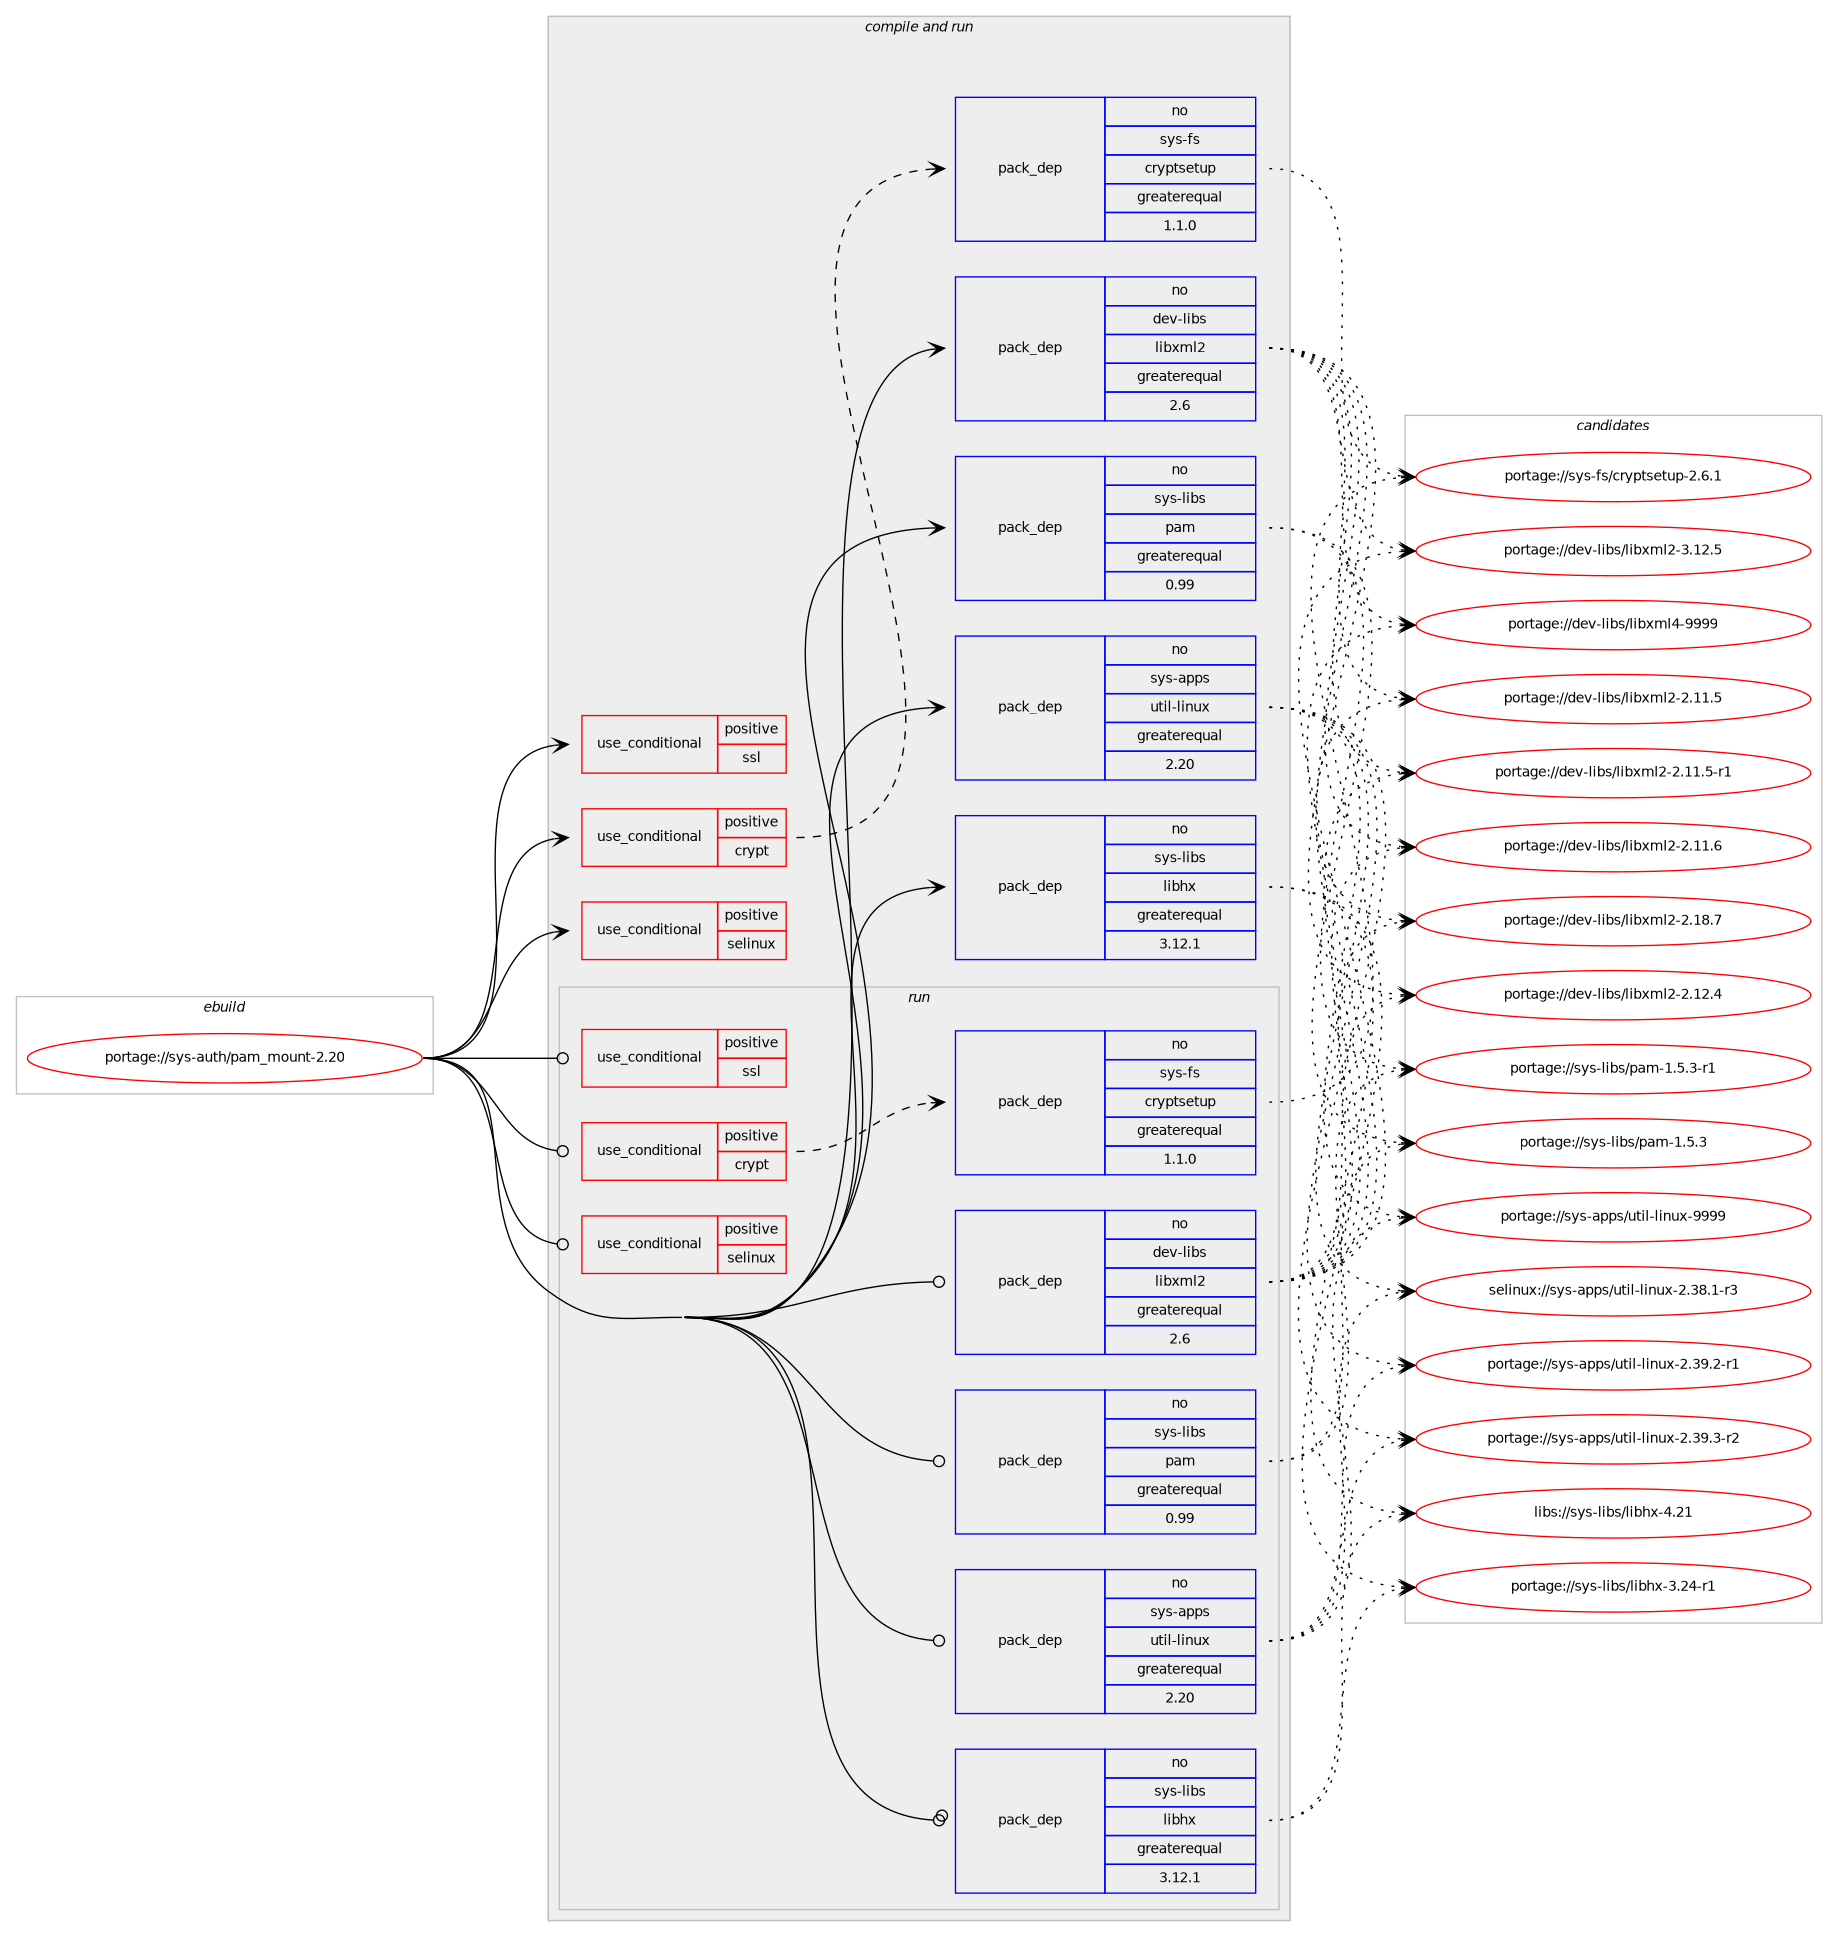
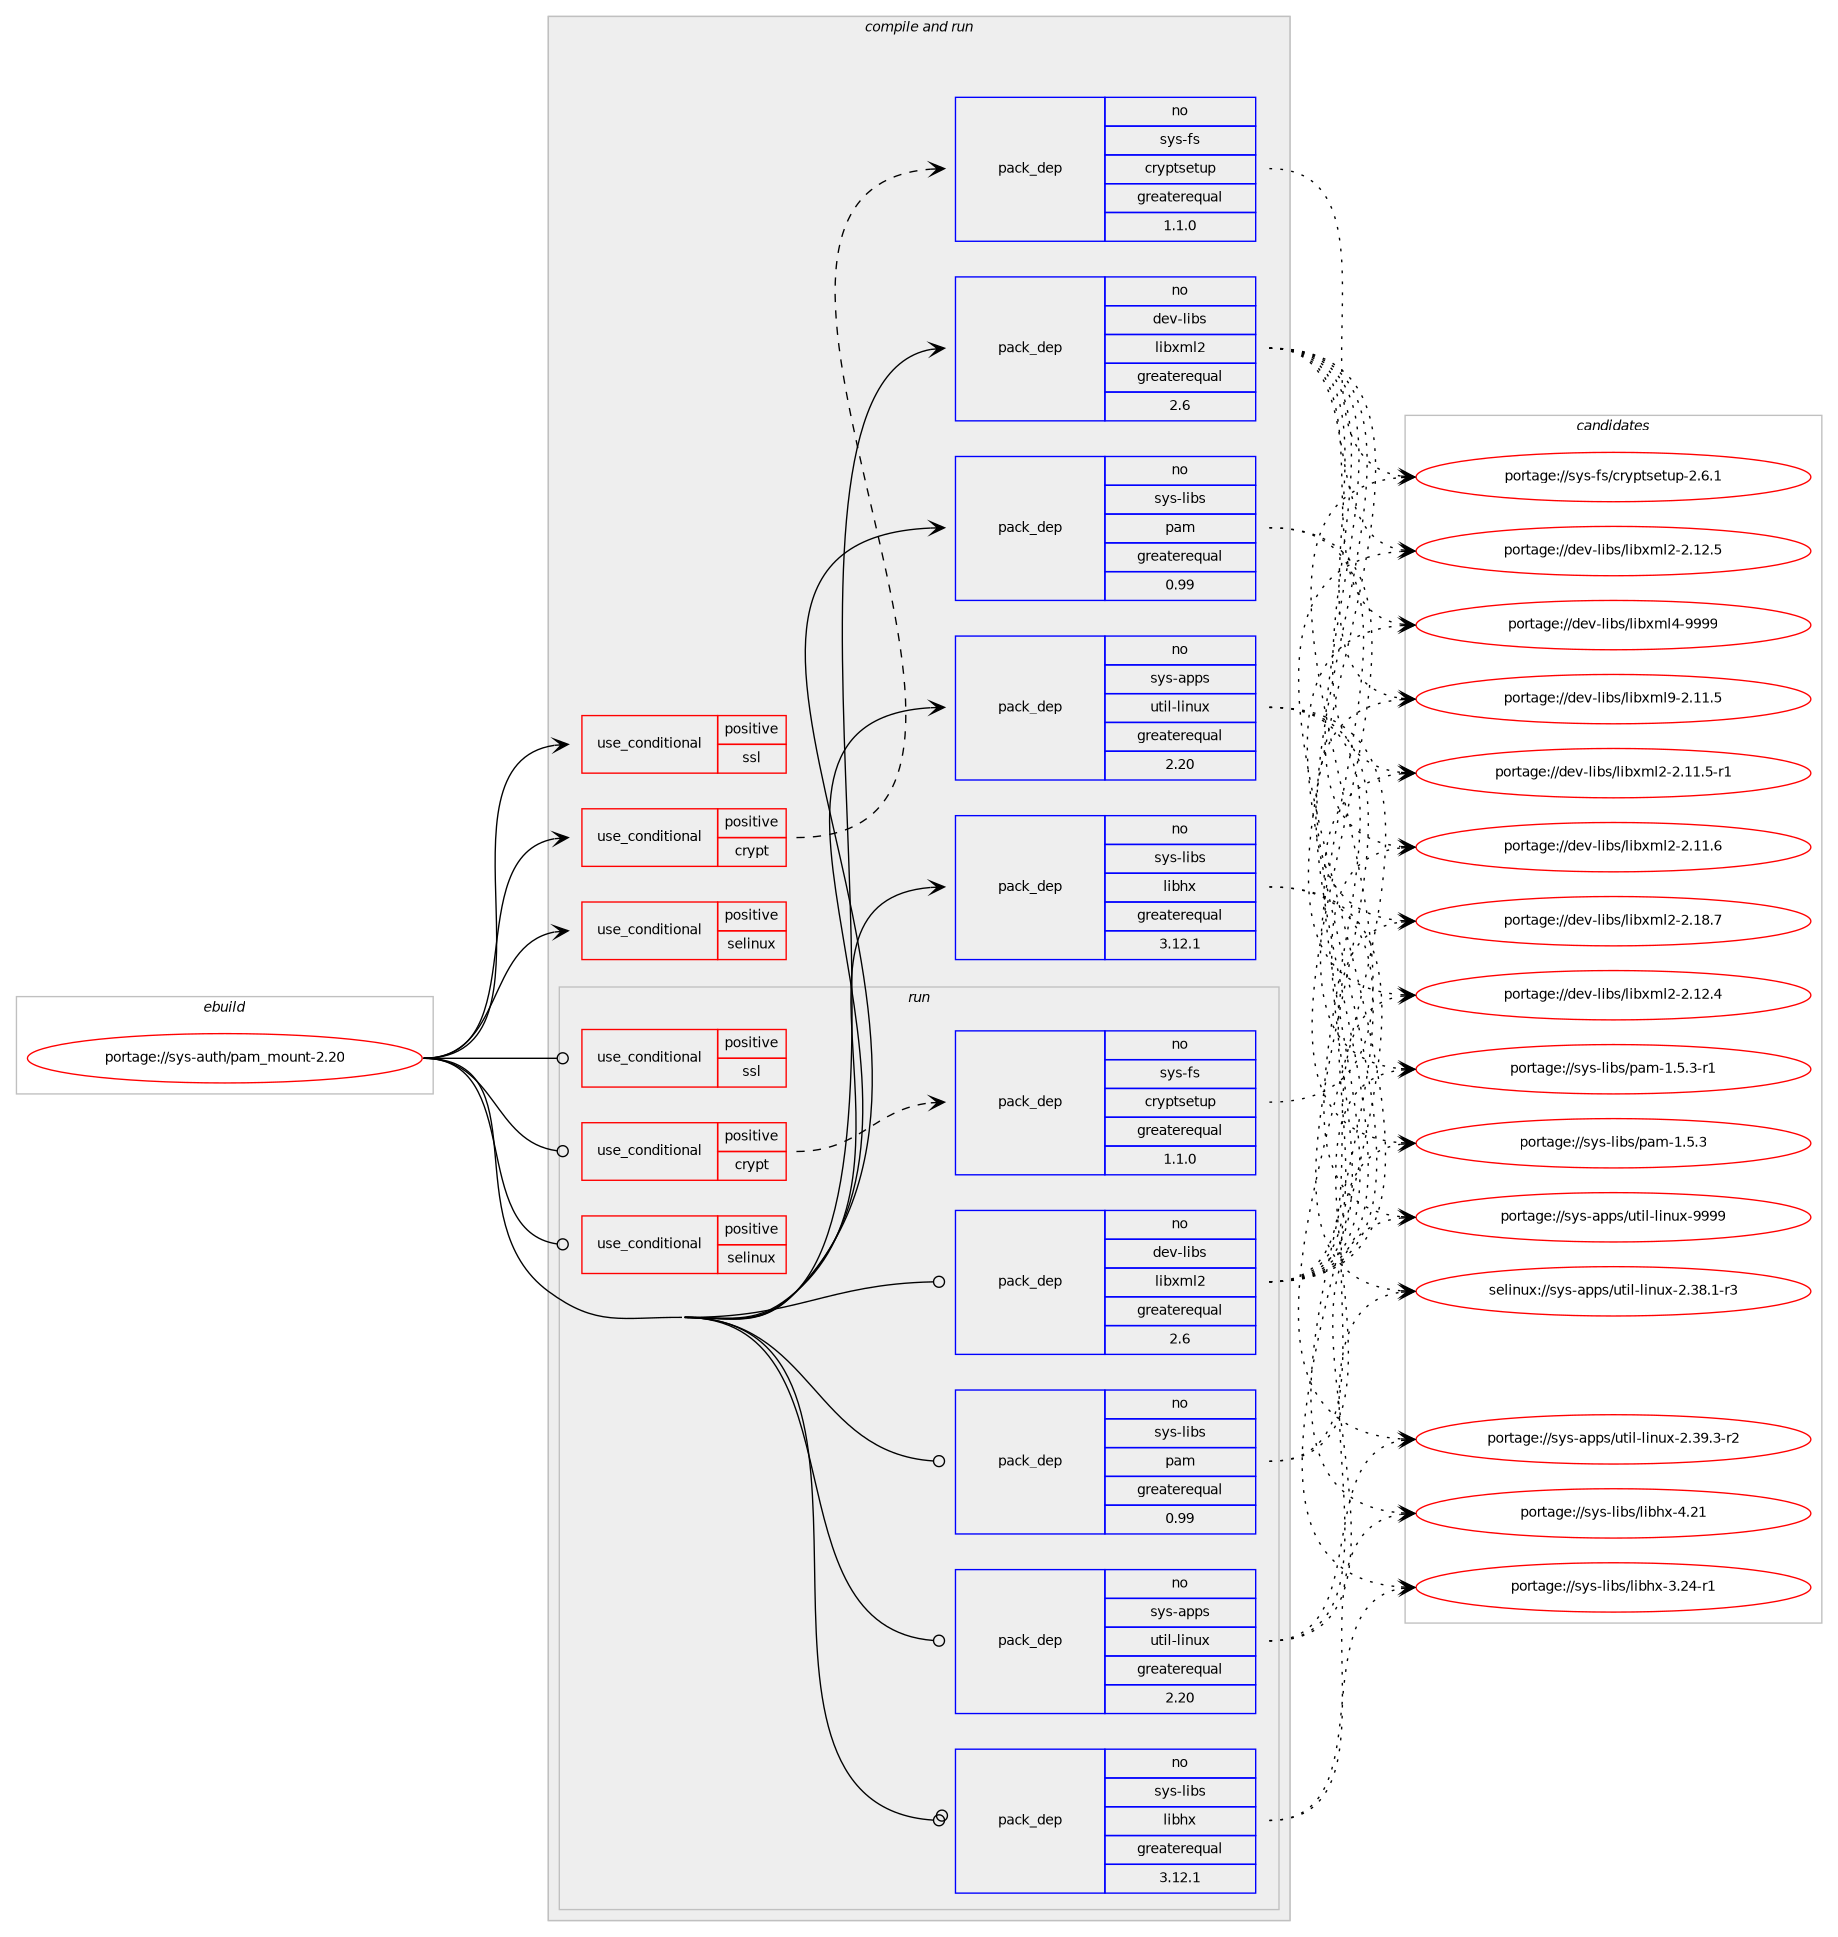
node "portage://dev-libs/libxml2-3.12.5": label "portage://dev-libs/libxml2-3.12.5" -> "portage://dev-libs/libxml2-2.12.5"
node "portage://dev-libs/libxml2-2.11.5": label "portage://dev-libs/libxml2-2.11.5" -> "portage://dev-libs/libxml9-2.11.5"
node "portage://sys-apps/util-linux-2.39.2-r1": removed
node "libs://sys-libs/libhx-4.21": label "libs://sys-libs/libhx-4.21" -> "portage://sys-libs/libhx-4.21"
